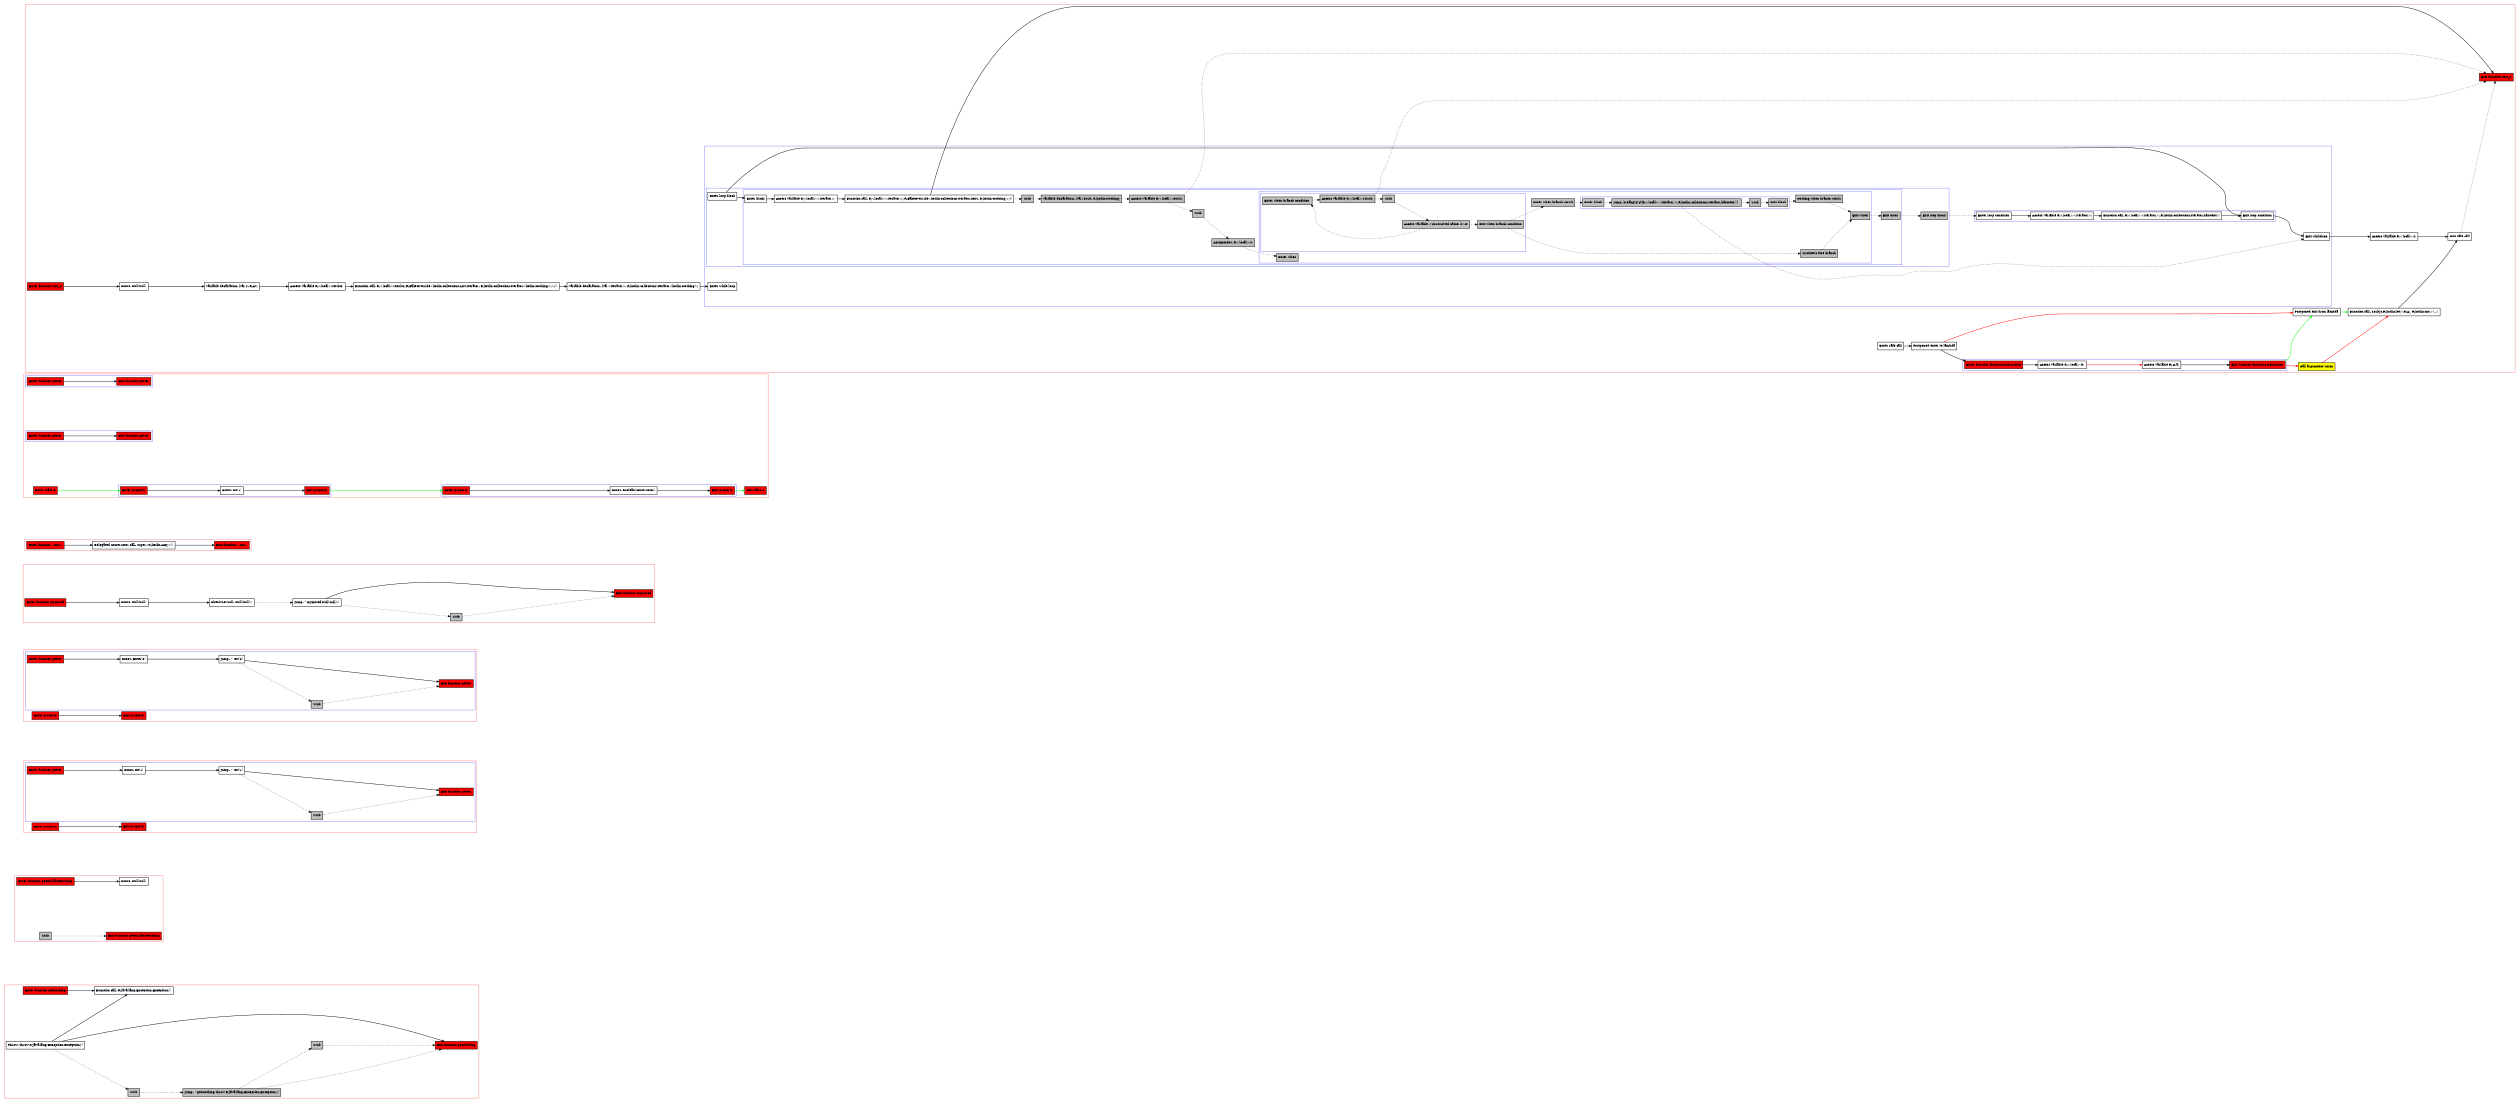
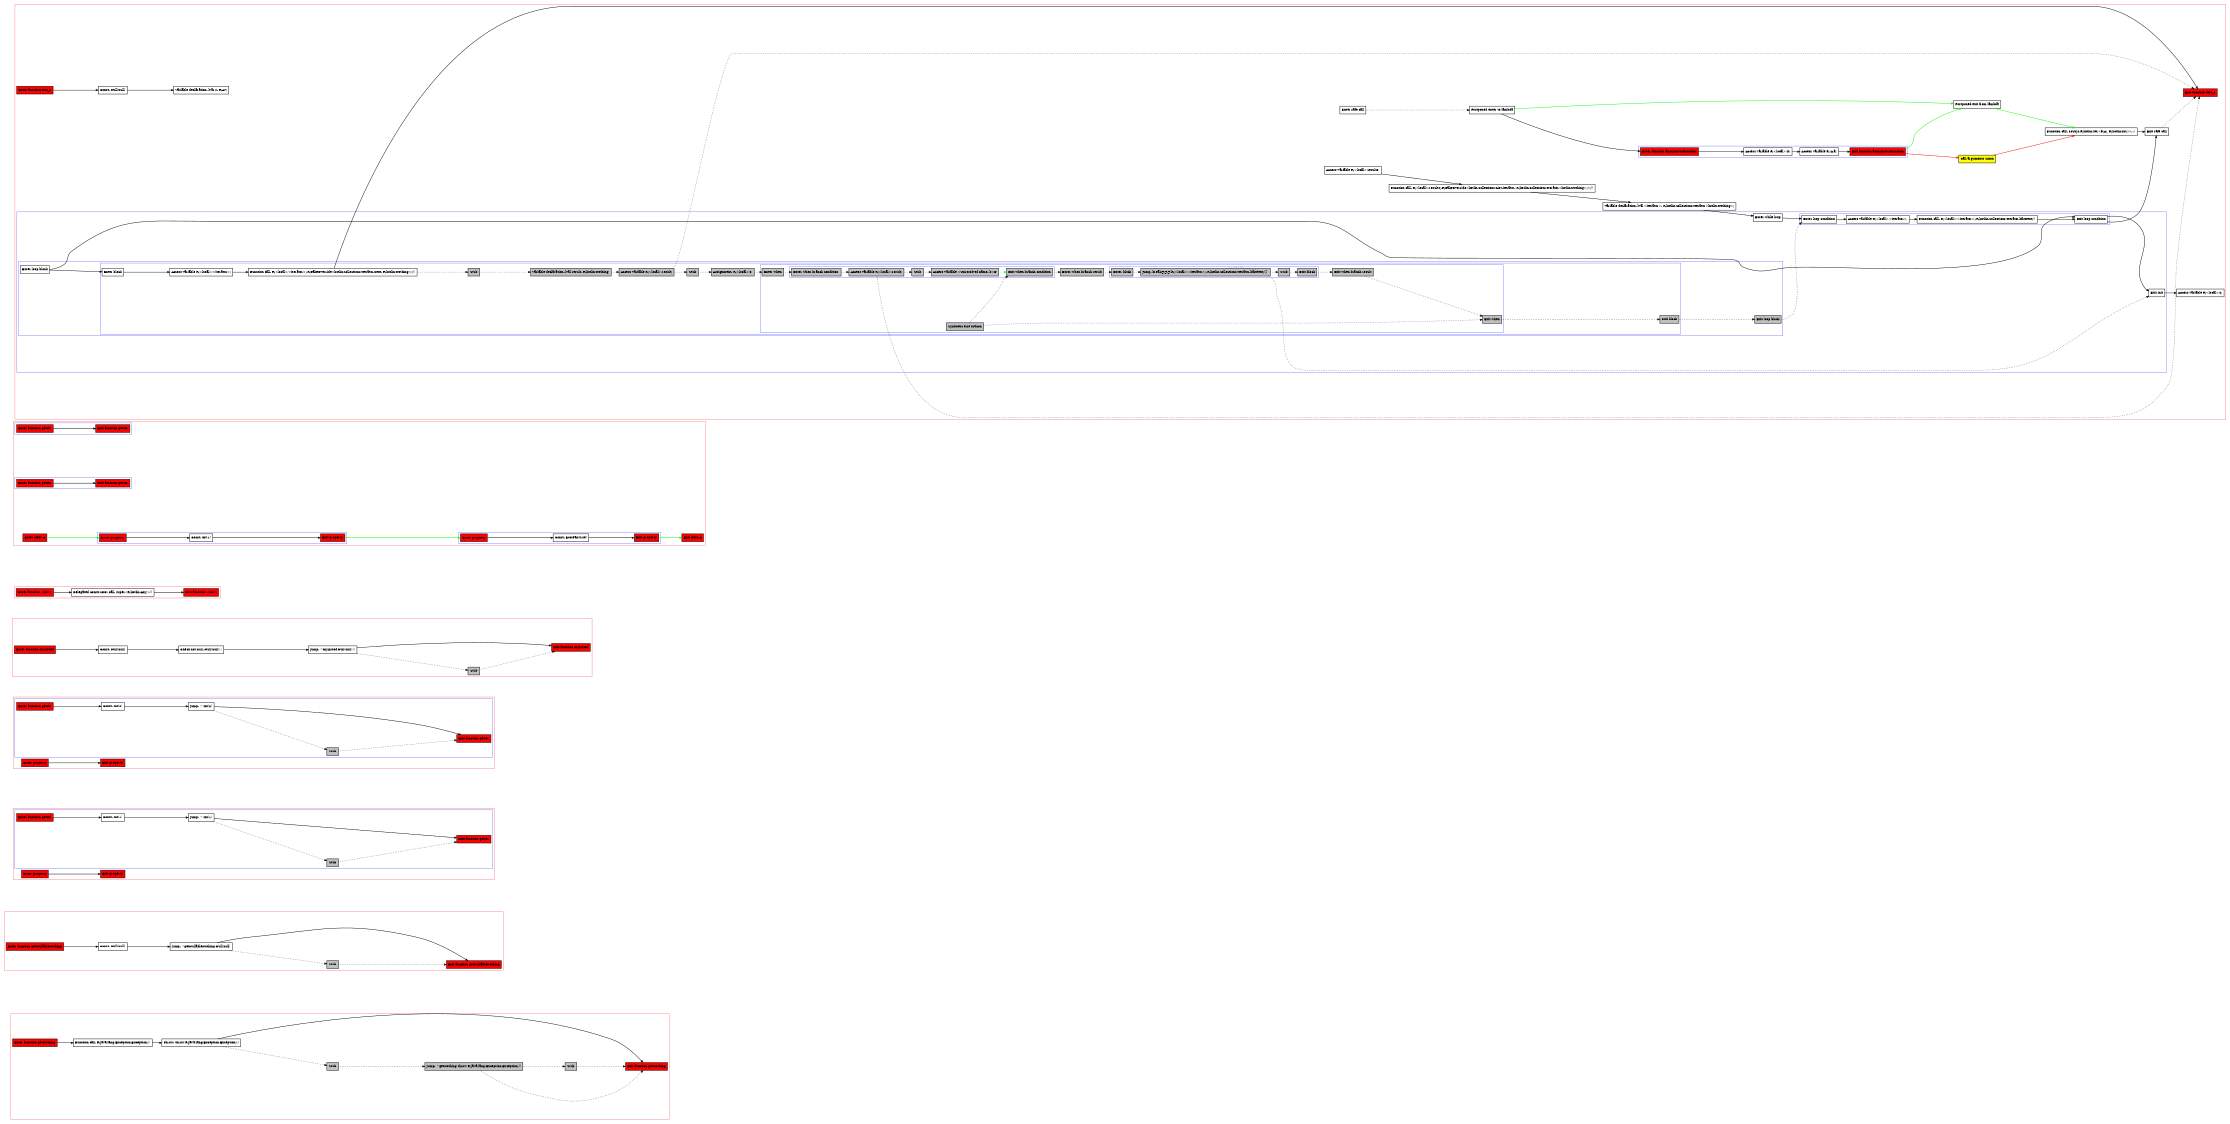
node "Nothing when branch result": label "Nothing when branch result" -> "Exit when branch result"
edge "Enter while loop" -> "Enter loop condition": added
edge "Access variable <Unresolved name: b>#" -> "Exit when branch condition": color black -> green
node "Exit whileloop": label "Exit whileloop" -> "Exit init"
edge "Access variable R|<local>/s|" -> "Exit safe call": now "Exit loop condition" -> "Exit safe call"
edge "Access variable <Unresolved name: b>#" -> "Enter when branch condition": now "Enter when" -> "Enter when branch condition"
edge "Exit when branch condition" -> "Synthetic else branch": reversed
edge "Variable declaration: lvar s: R|A?|" -> "Access variable R|<local>/results|": removed
edge "Postponed enter to lambda" -> "Postponed exit from lambda": color red -> green
edge "Enter safe call" -> "Postponed enter to lambda": style solid -> dotted
edge "Access variable R|<local>/it|" -> "Access variable R|/A.a|": color red -> black
node "Const: Boolean(constructor)": label "Const: Boolean(constructor)" -> "Const: Boolean(true)"
edge "Check not null: Null(null)!!" -> "Jump: ^myListOf Null(null)!!": style dotted -> solid
node "Const: Enter(2)": label "Const: Enter(2)" -> "Const: Int(2)"
node "Jump: ^getNullableNothing Null(null)": added
edge "Throw: throw R|java/lang/Exception.Exception|()" -> "Function call: R|java/lang/Exception.Exception|()": reversed
